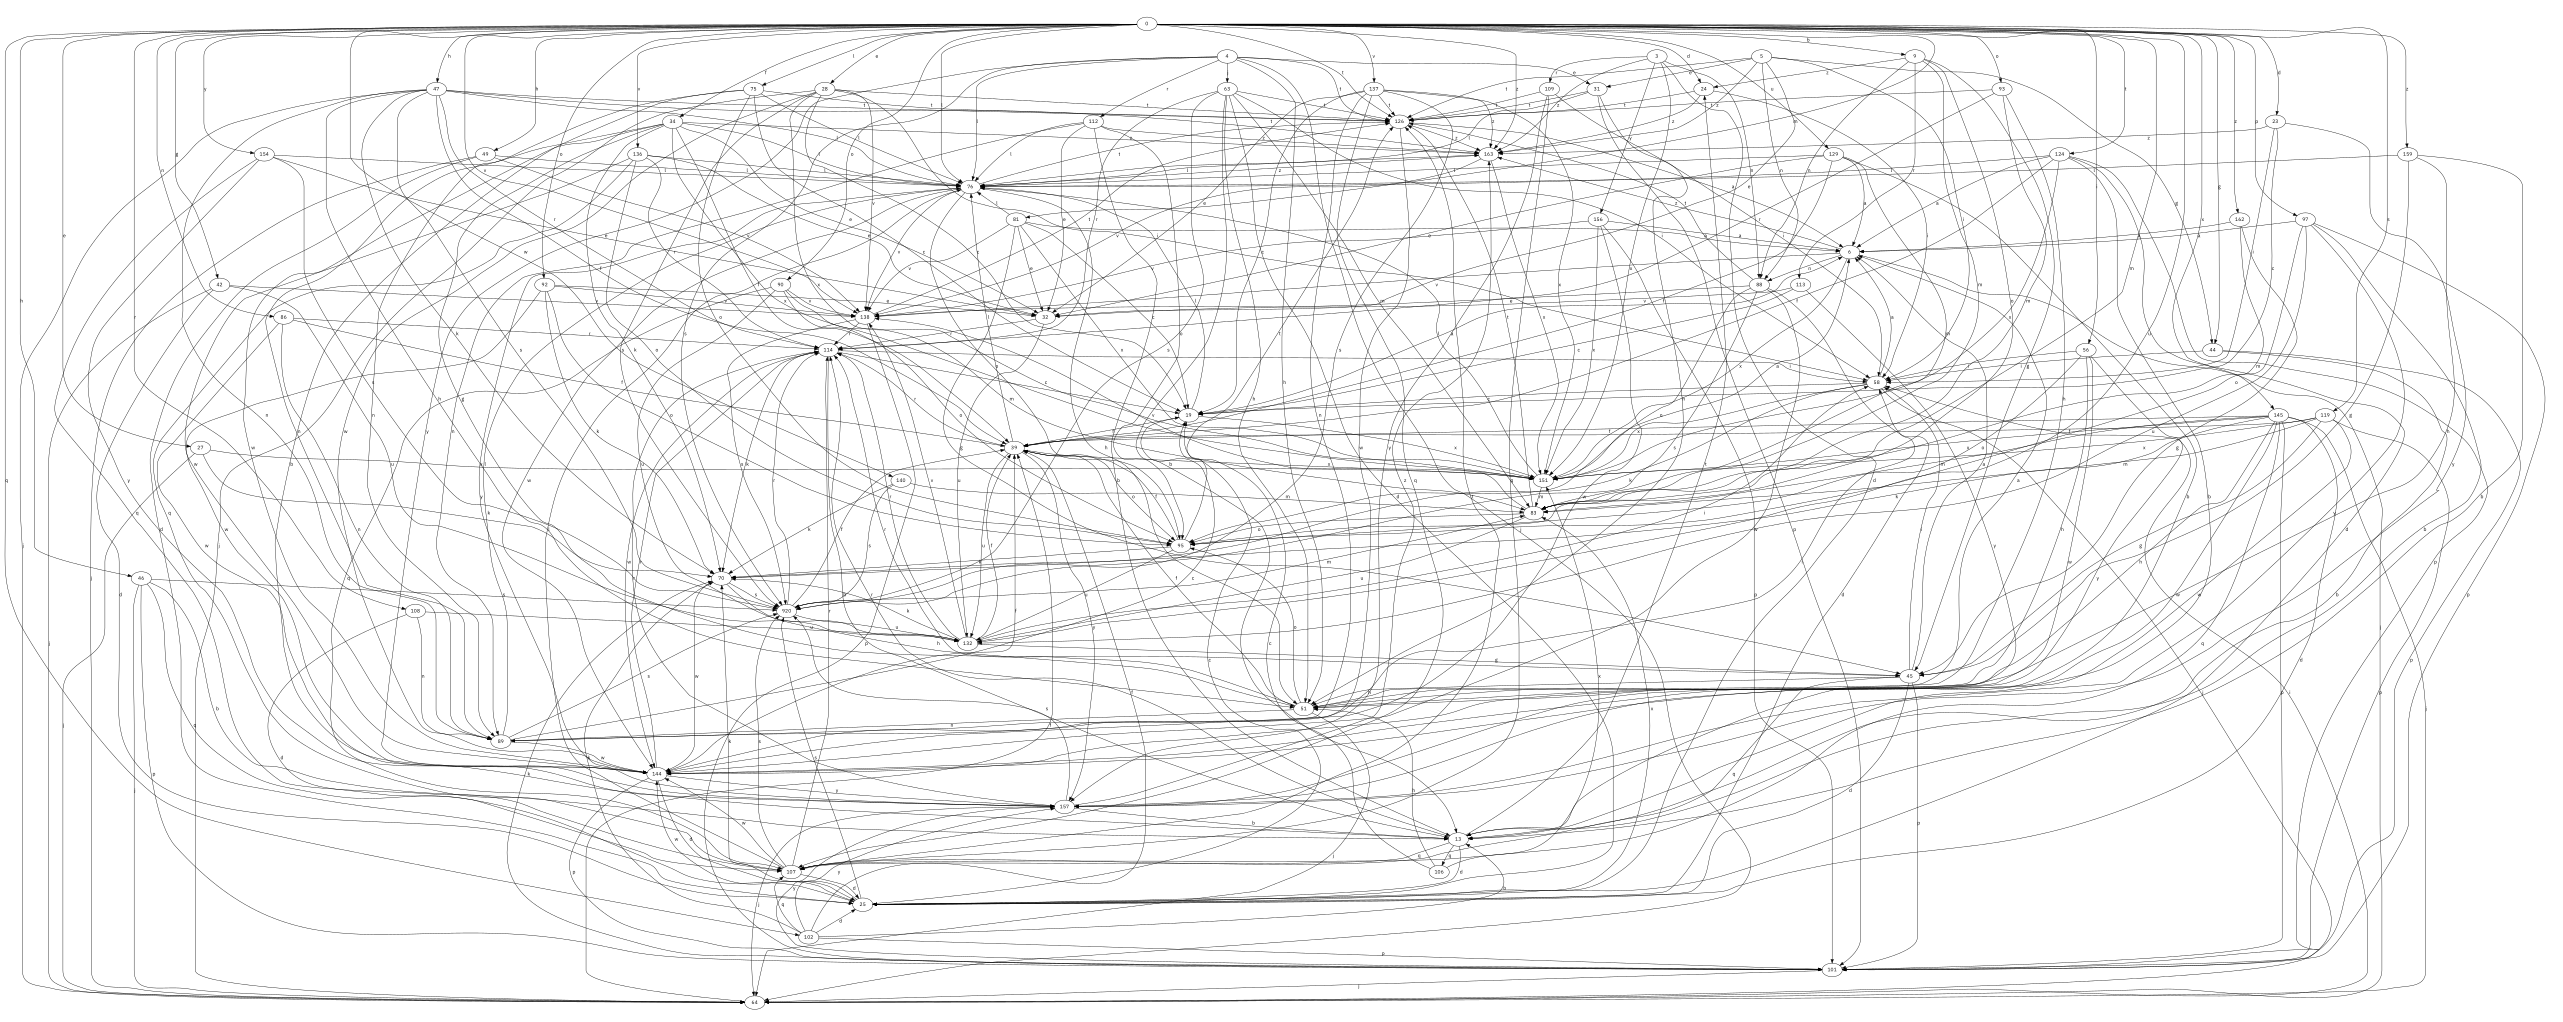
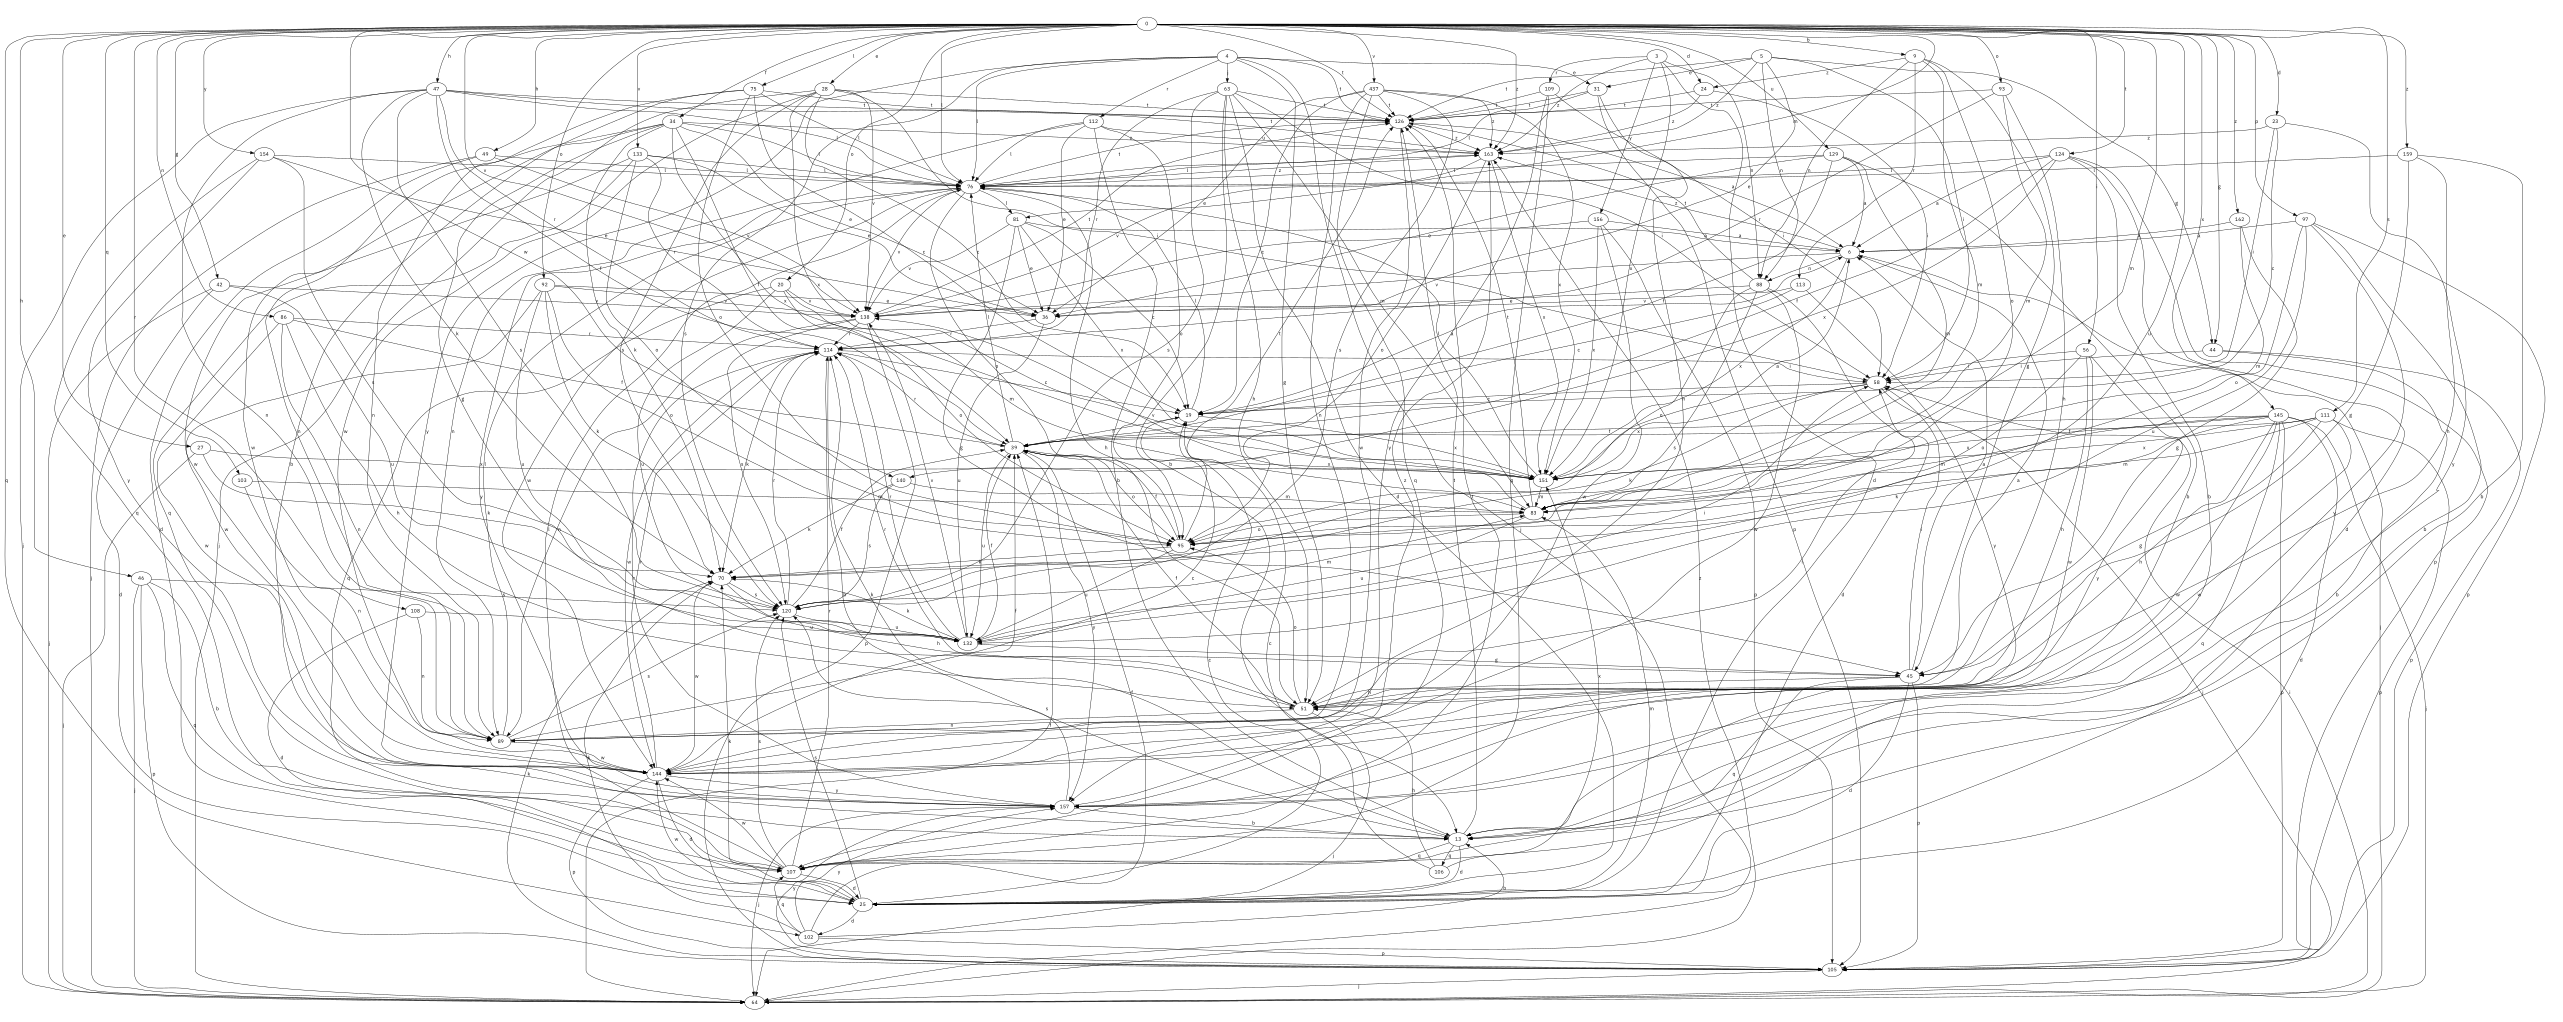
node "137": label "137" -> "437"
edge "112" -> "163": label "z" -> "u"
node "136": label "136" -> "133"
edge "81" -> "76": reversed
node "90": label "90" -> "20"
edge "58" -> "6": removed, label "a"
node "32": label "32" -> "36"
edge "163" -> "95": added, label "o"
edge "4" -> "51": label "h" -> "g"
edge "124" -> "151": now "124" -> "140"
node "119": label "119" -> "111"
edge "138" -> "89": added, label "n"
node "103": added
edge "13" -> "24": now "13" -> "126"
edge "92" -> "132": added, label "u"
edge "13" -> "114": label "r" -> "k"
edge "47" -> "51": now "86" -> "51"
node "920": label "920" -> "120"
edge "25" -> "83": label "x" -> "m"
edge "102" -> "25": reversed
edge "64" -> "163": added, label "z"
node "101": label "101" -> "105"
